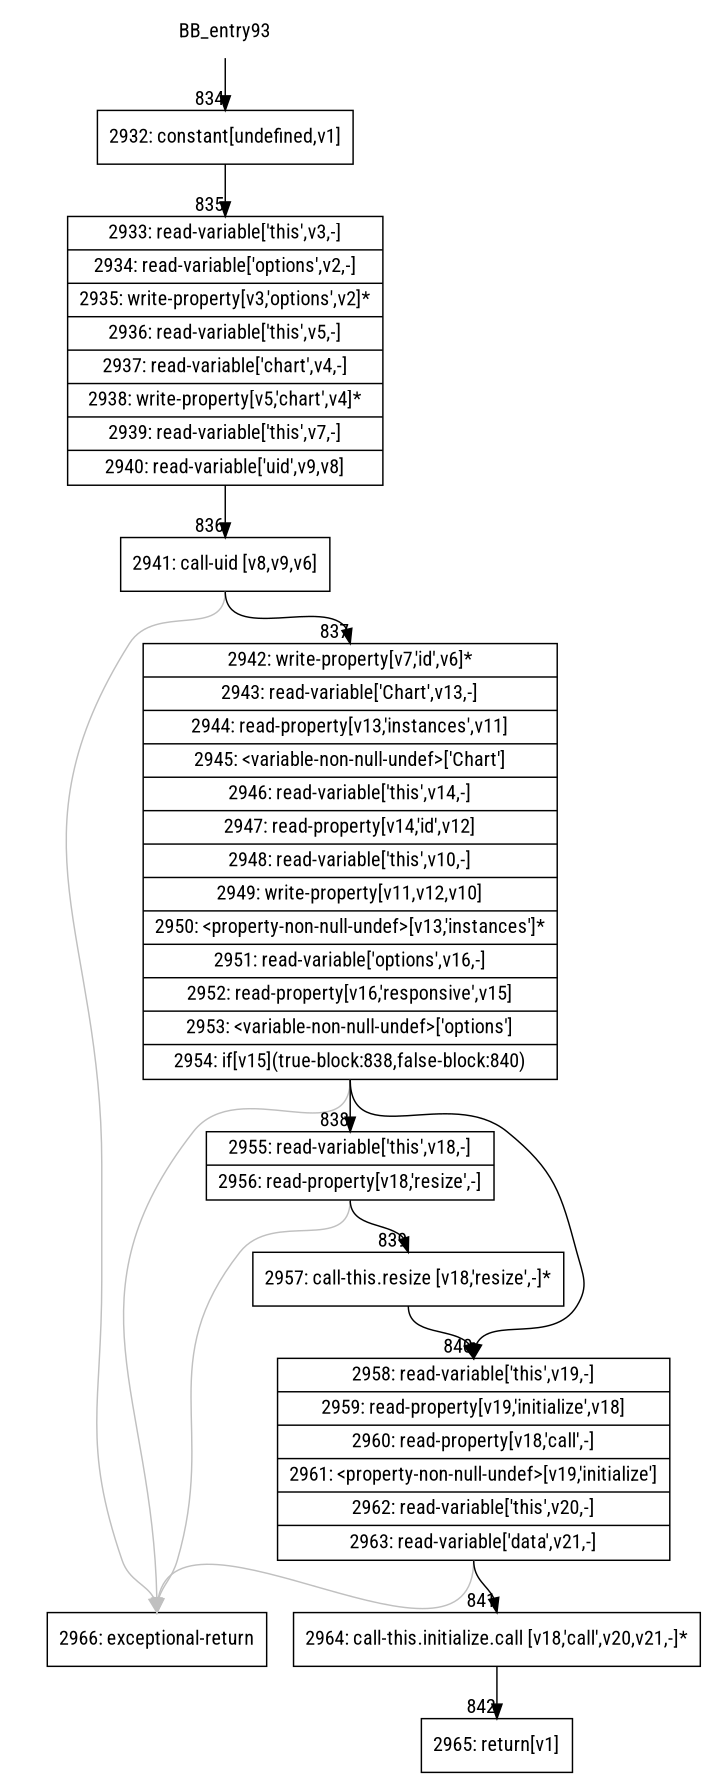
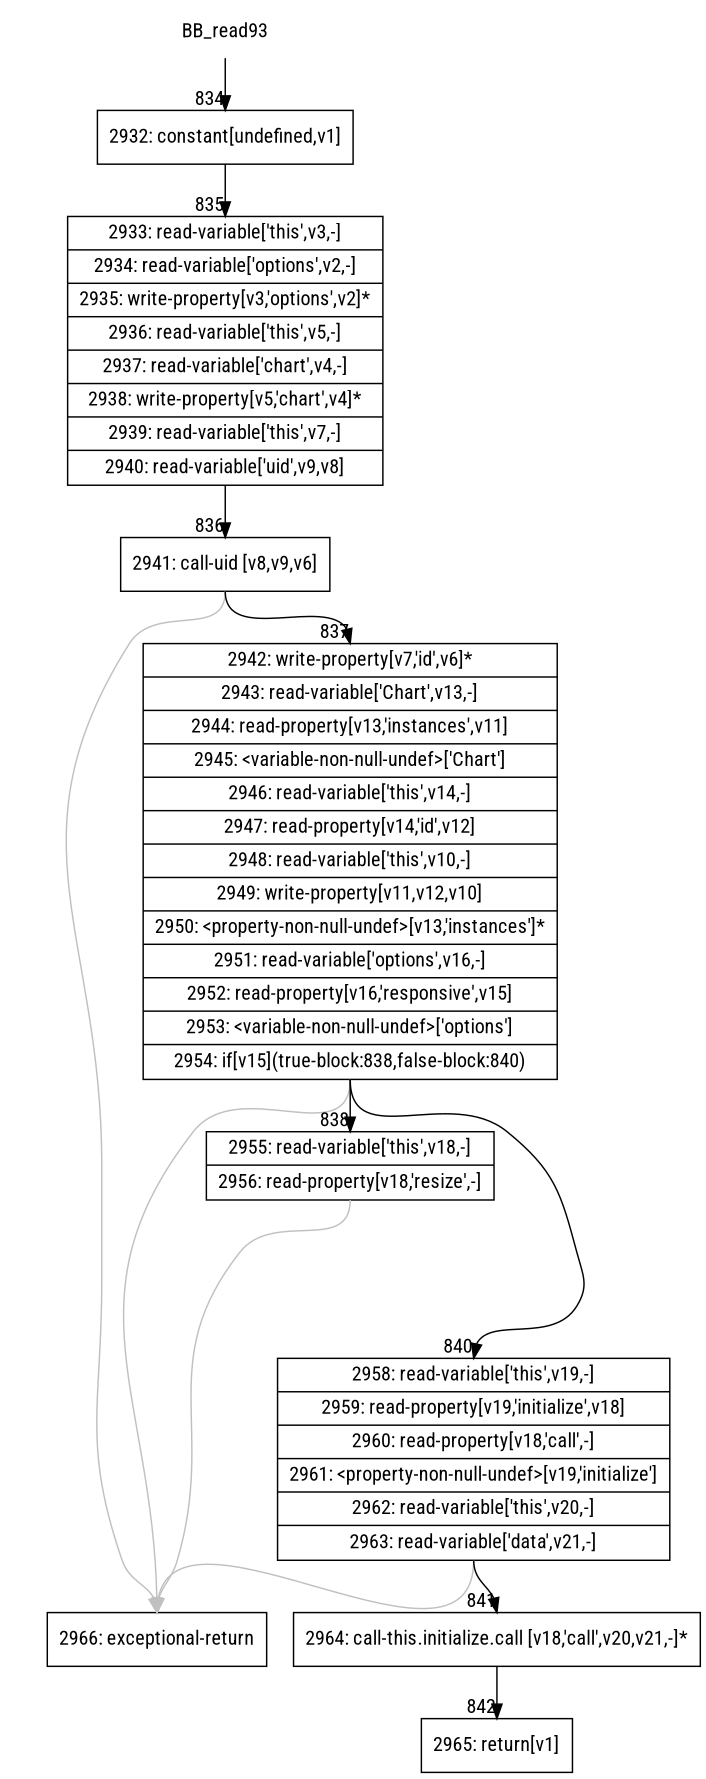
node "BB_entry93": label "BB_entry93" -> "BB_read93"
node "2957: call-this.resize [v18,'resize',-]*": removed
